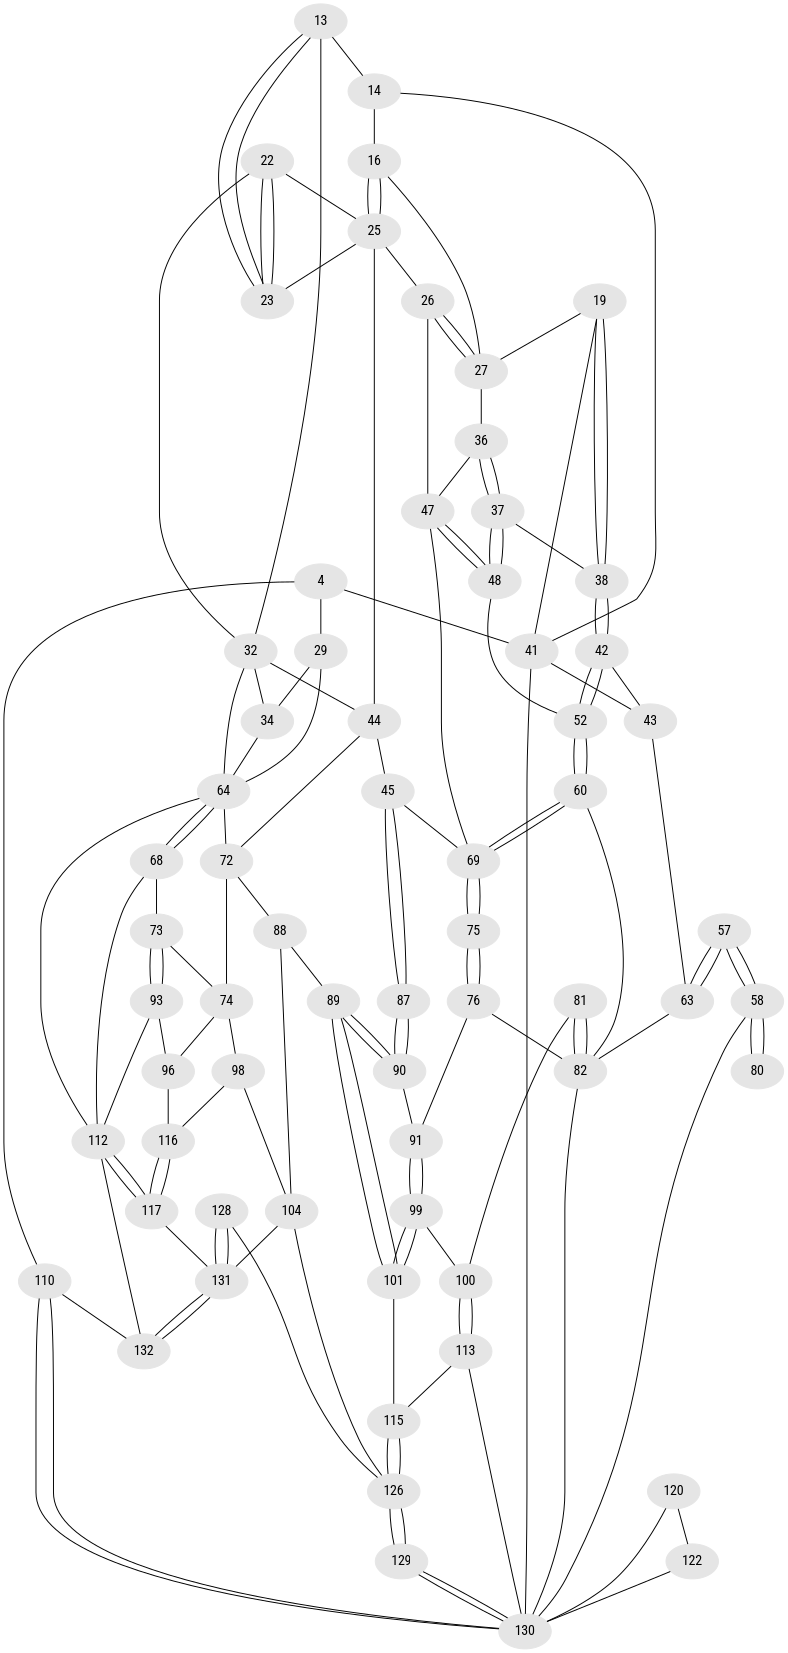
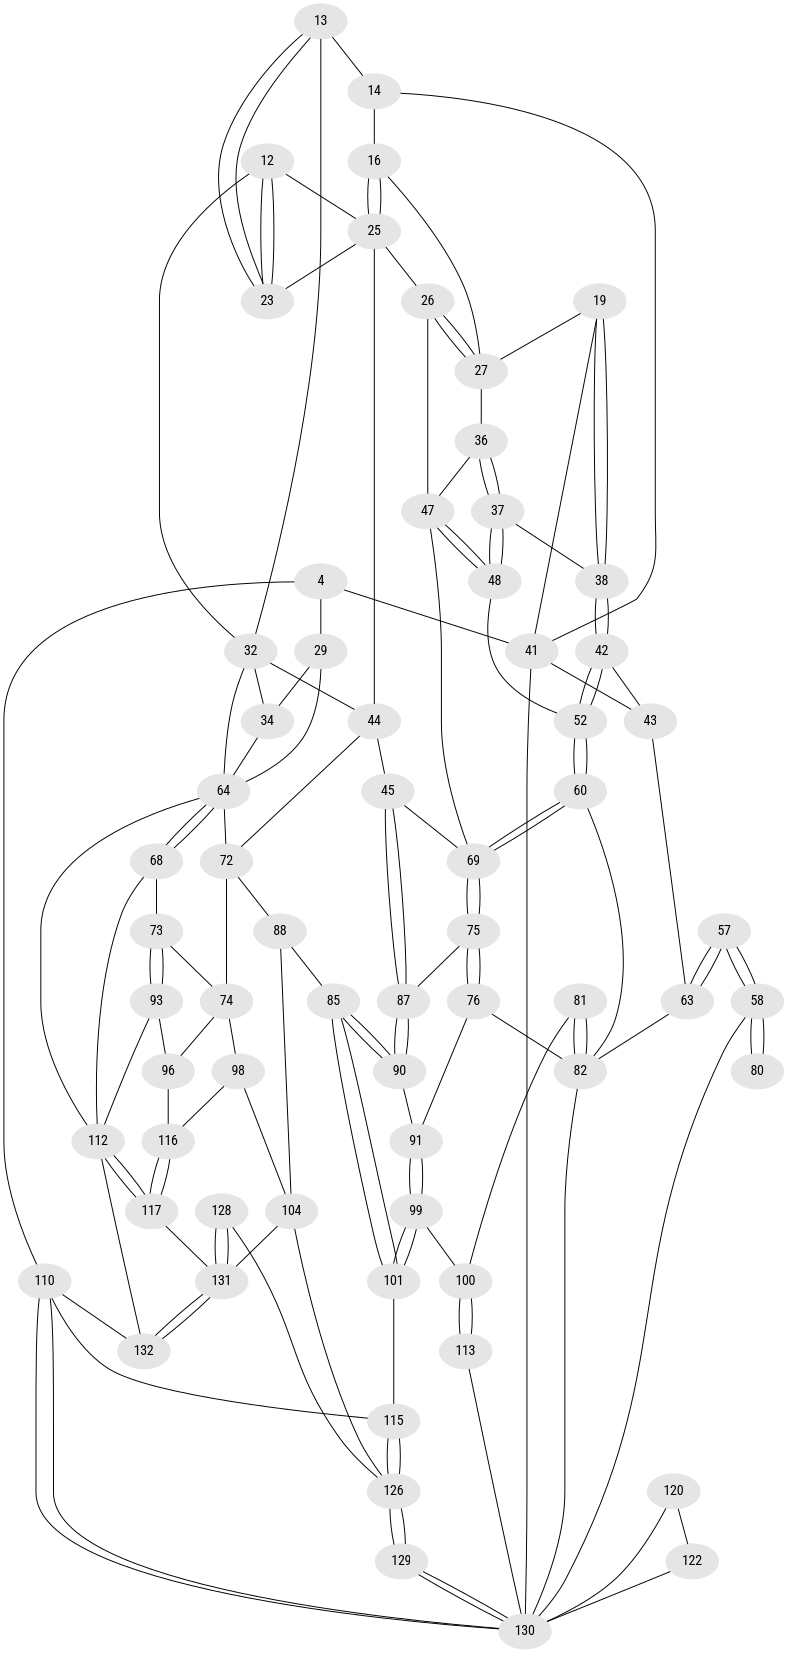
node "22": label "22" -> "12"
edge "75" -- "87": added
node "89": label "89" -> "85"
edge "113" -- "115": now "110" -- "115"
